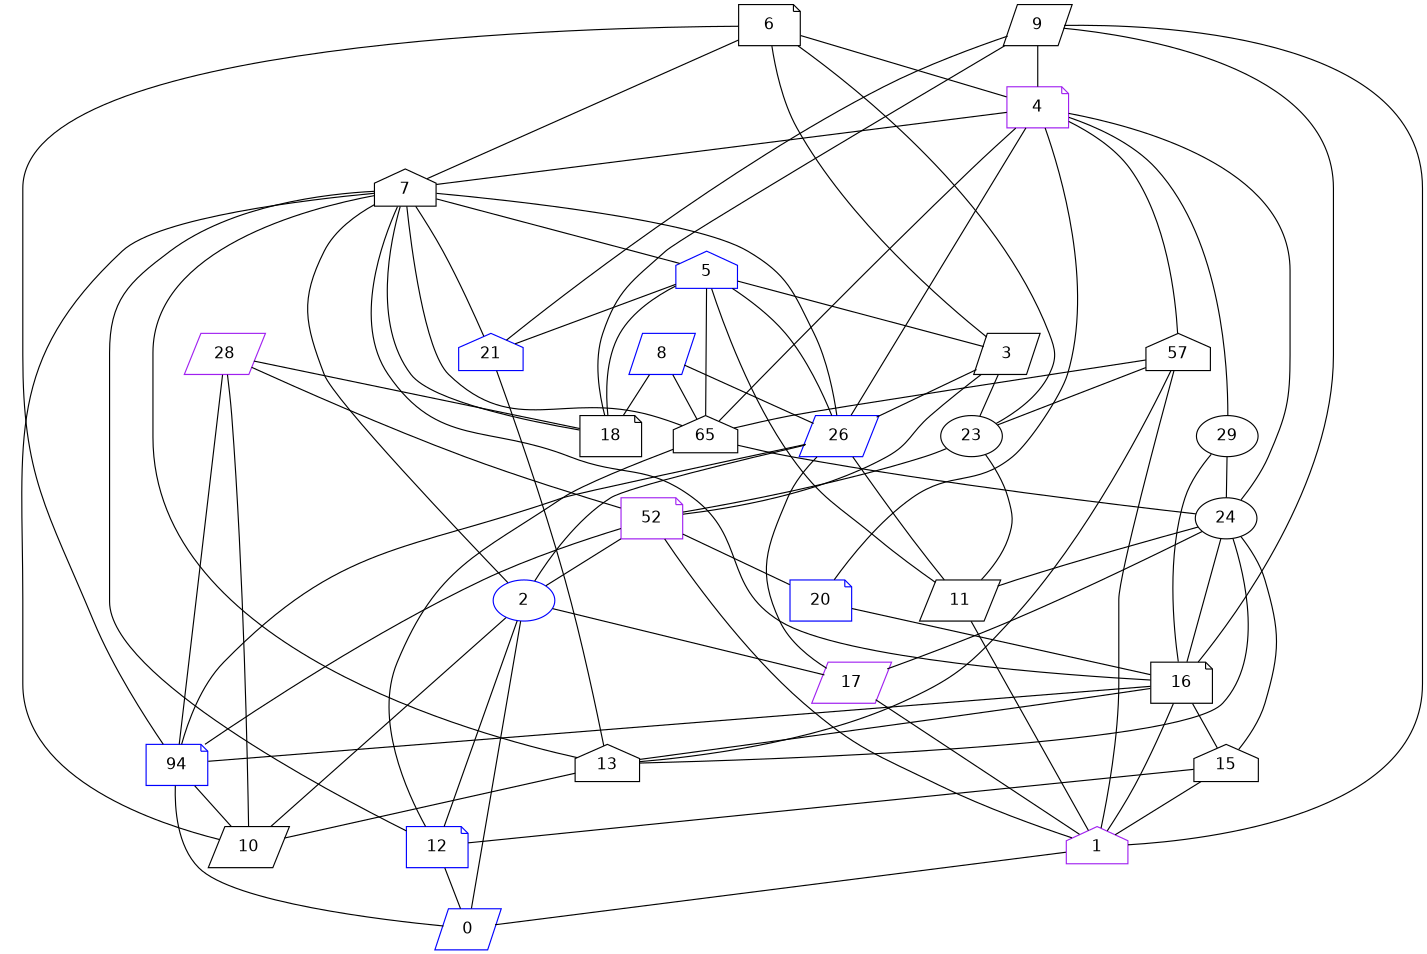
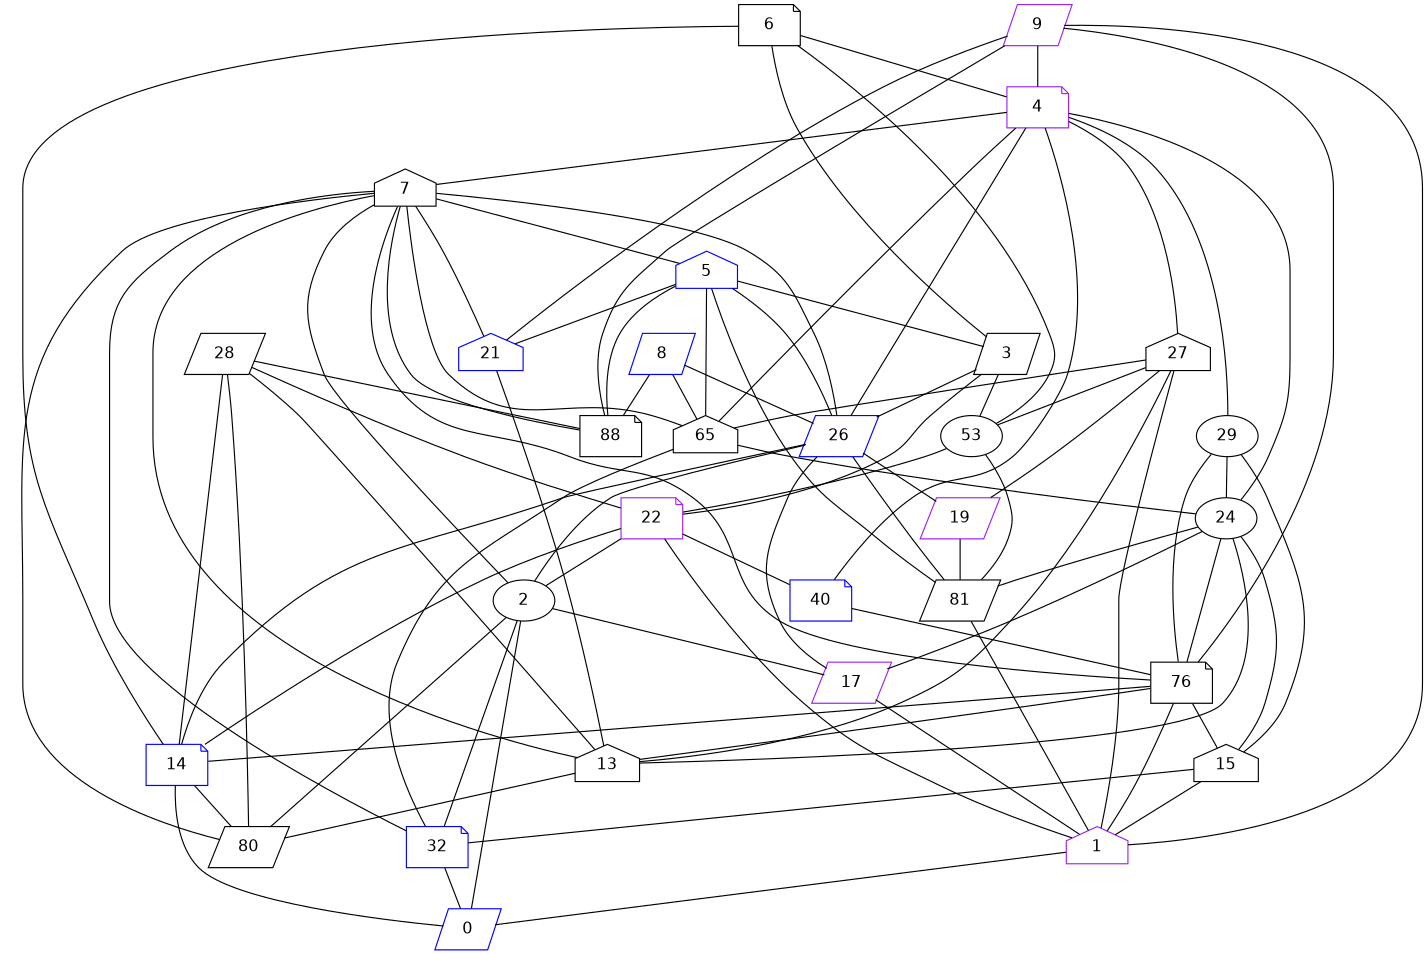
node "9": color black -> purple
edge "6" -- "7": removed
node "28": color purple -> black
node "57": label "57" -> "27"
node "18": label "18" -> "88"
node "23": label "23" -> "53"
node "52": label "52" -> "22"
node "19": added
edge "28" -- "13": added
node "2": color blue -> black
node "20": label "20" -> "40"
node "11": label "11" -> "81"
edge "29" -- "15": added
node "16": label "16" -> "76"
node "94": label "94" -> "14"
node "10": label "10" -> "80"
node "12": label "12" -> "32"
